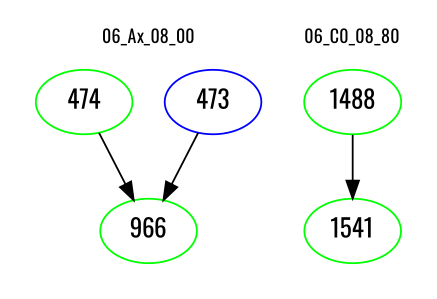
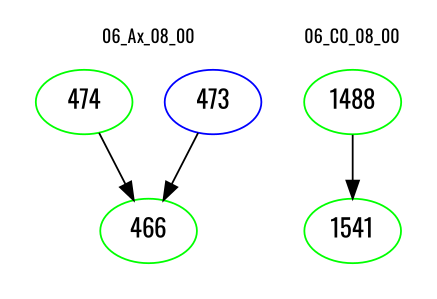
cluster "06_C0_08_80": label "06_C0_08_80" -> "06_C0_08_00"
node "966": label "966" -> "466"
